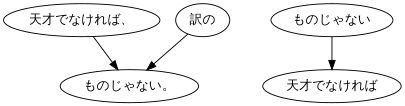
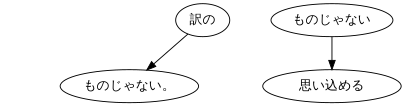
node "天才でなければ、": removed
node "天才でなければ": label "天才でなければ" -> "思い込める"
